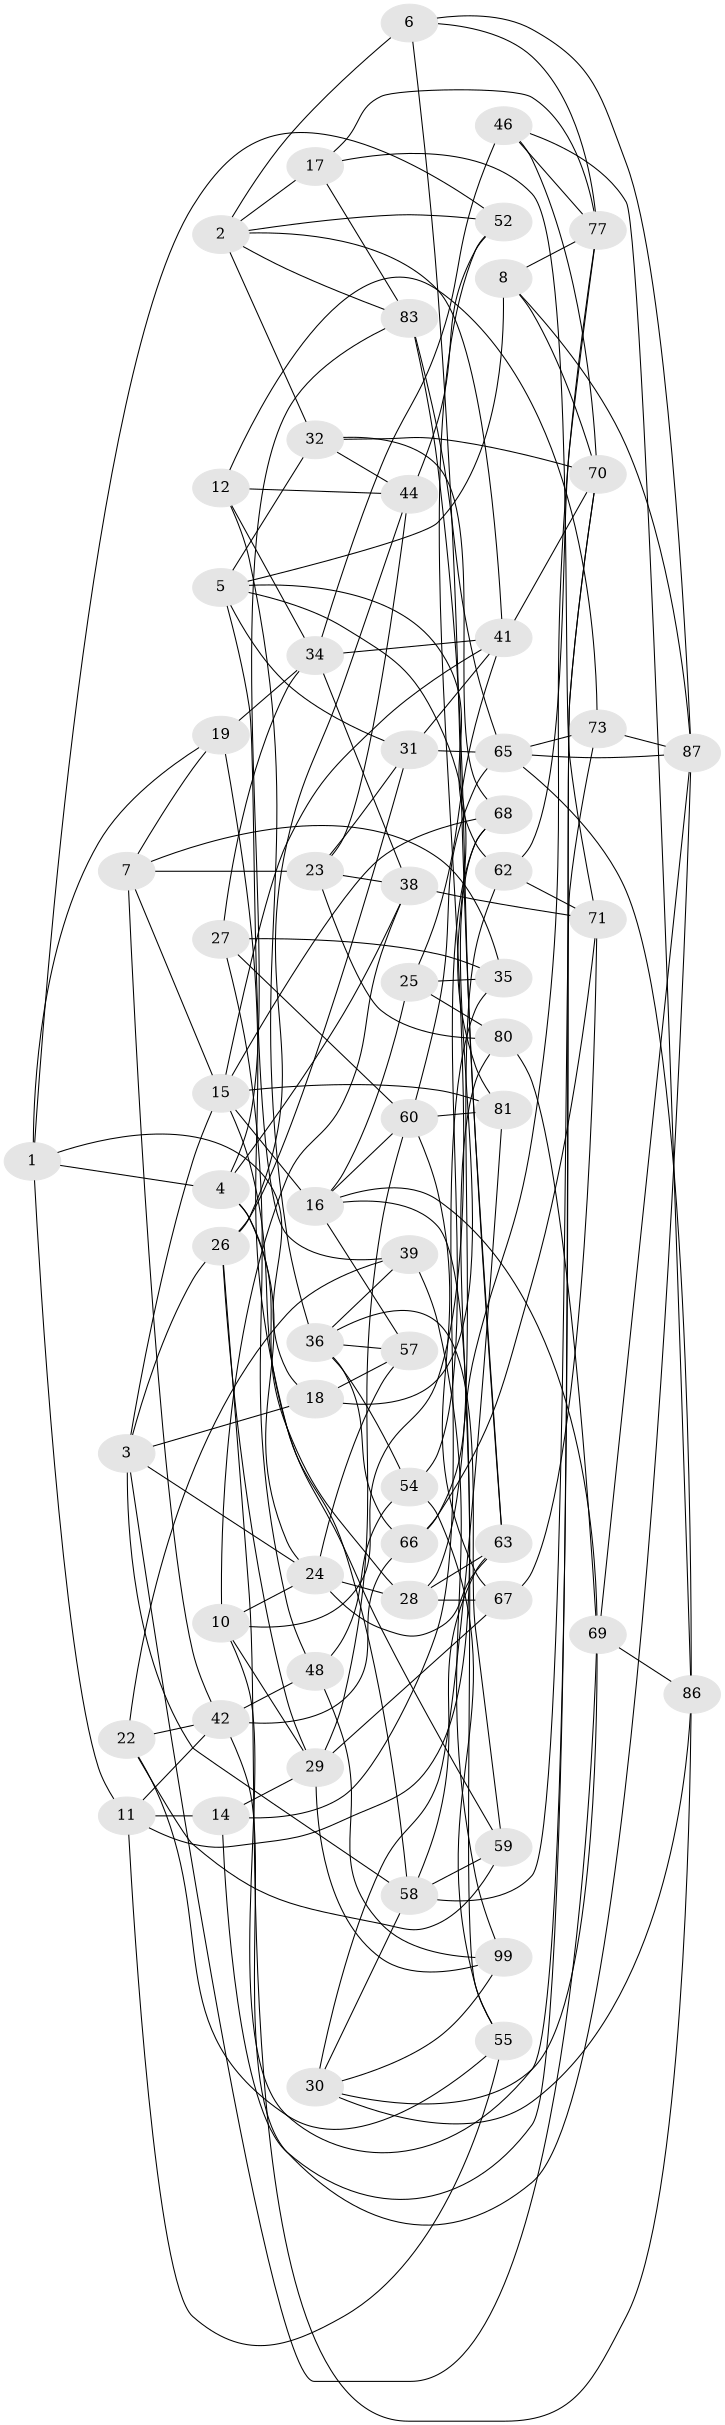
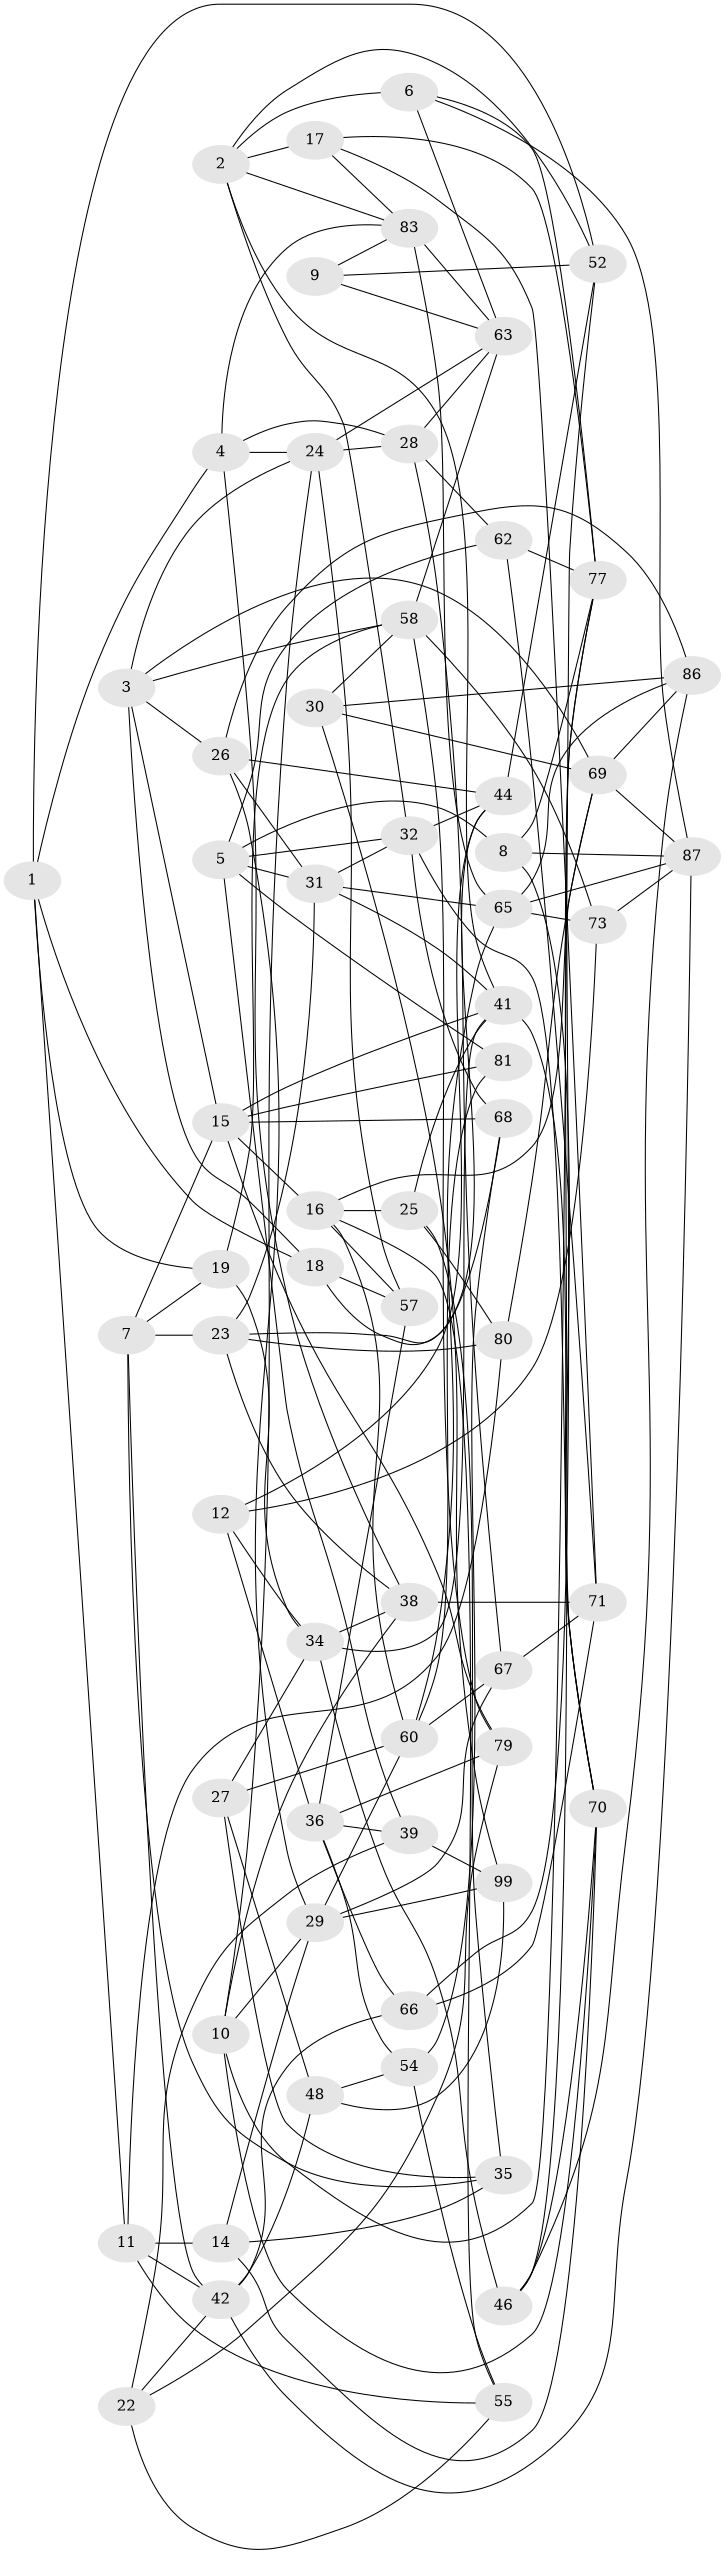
node "9": added
edge "32" -- "31": added
edge "81" -- "30": removed
node "59": label "59" -> "79"
